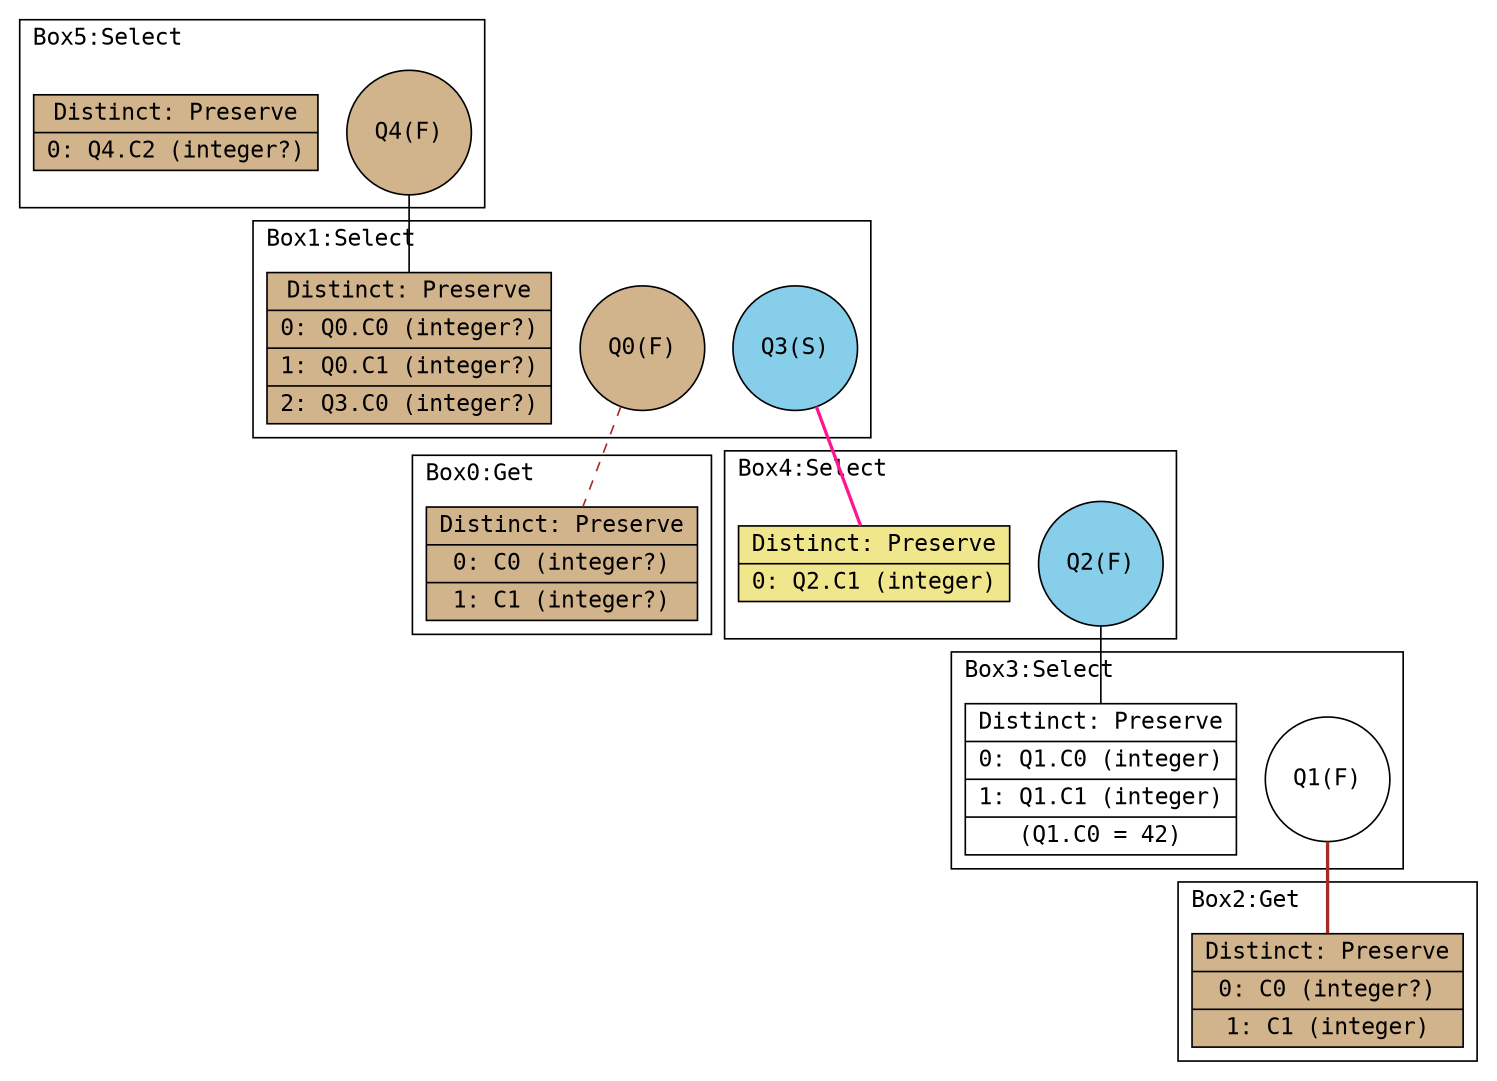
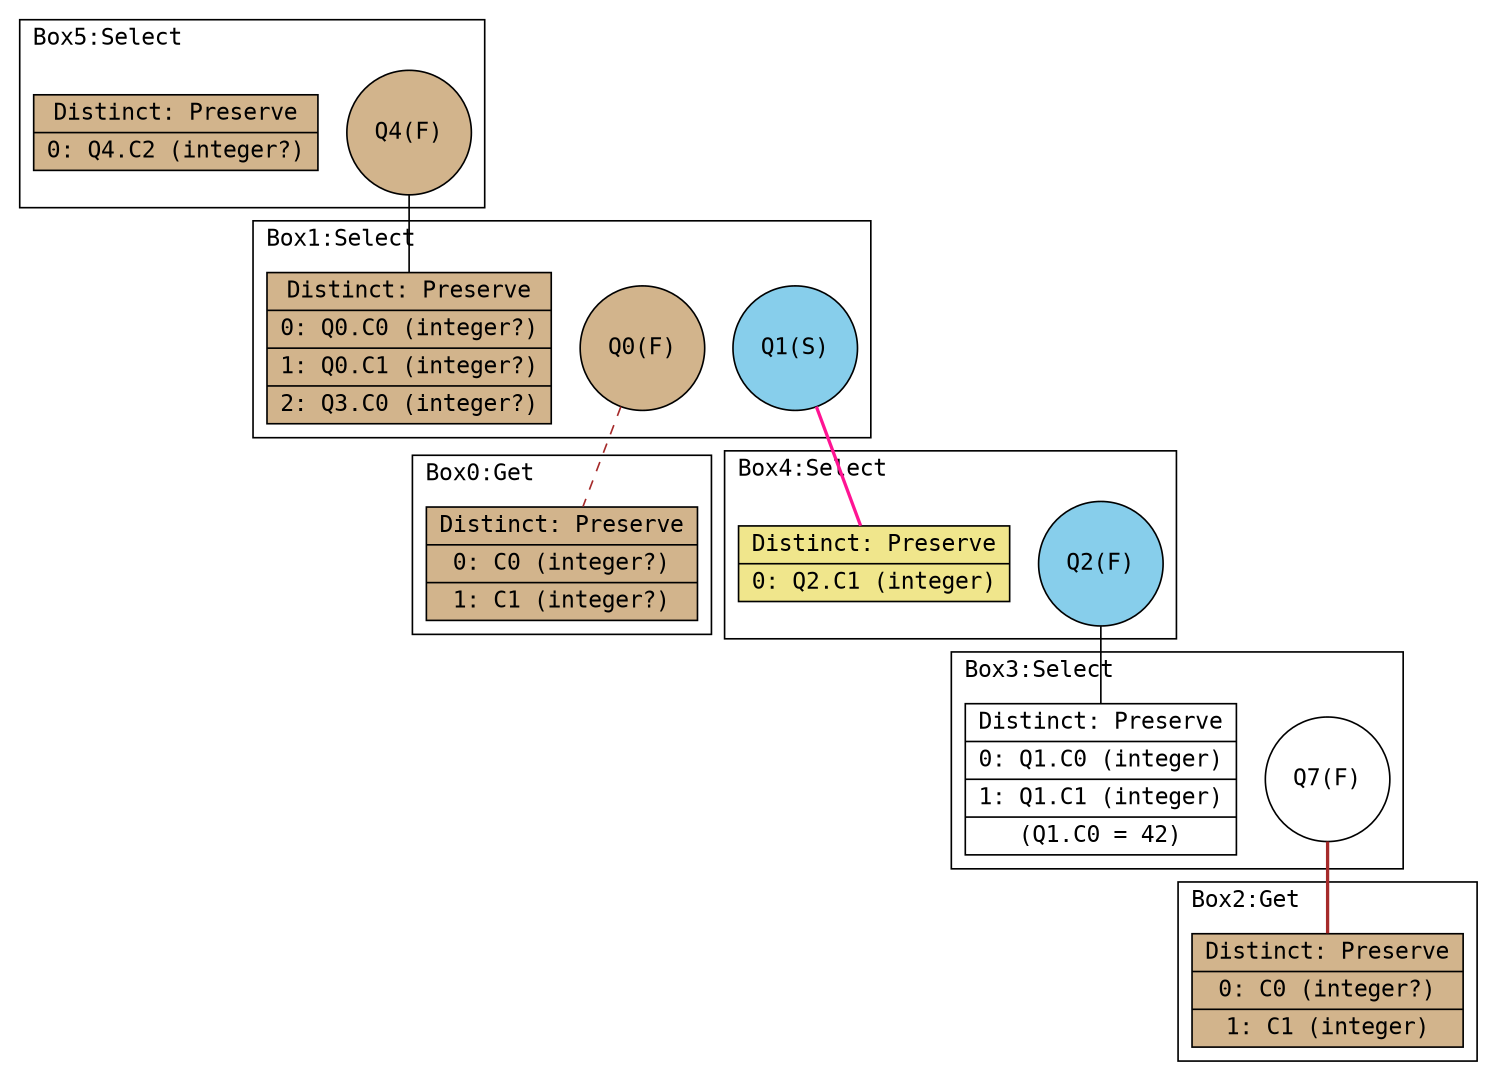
node "Q3(S)": label "Q3(S)" -> "Q1(S)"
node "Q1(F)": label "Q1(F)" -> "Q7(F)"
